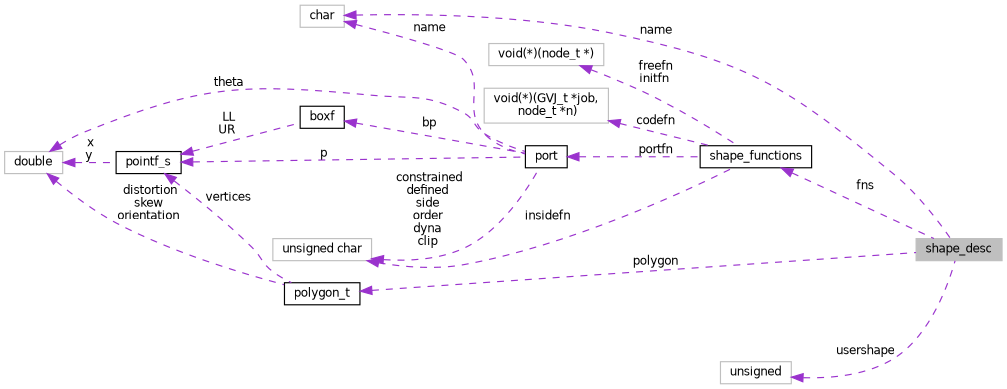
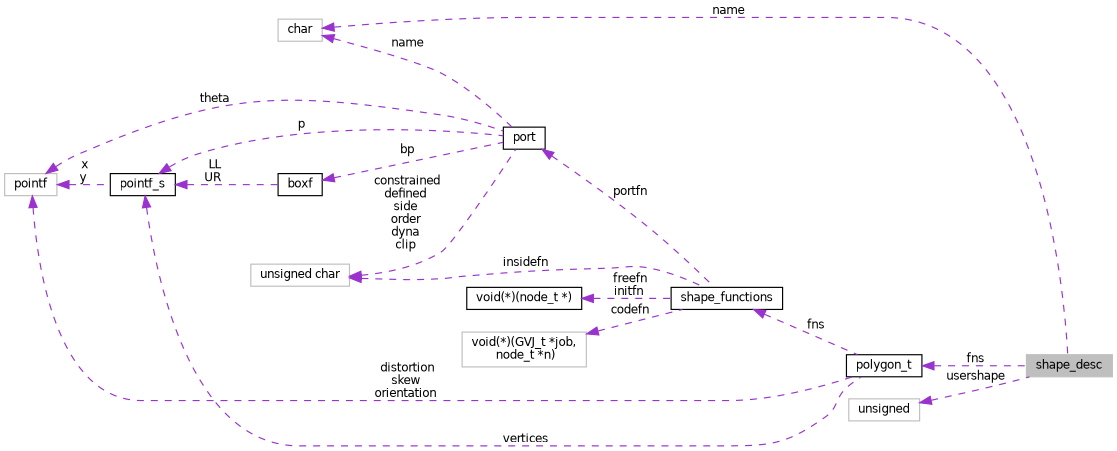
node "void(*)(node_t *)": color grey75 -> black
node "double": label "double" -> "pointf"
edge "shape_desc" -> "shape_functions": now "polygon_t" -> "shape_functions"
edge "shape_desc" -> "polygon_t": label " polygon" -> " fns"
